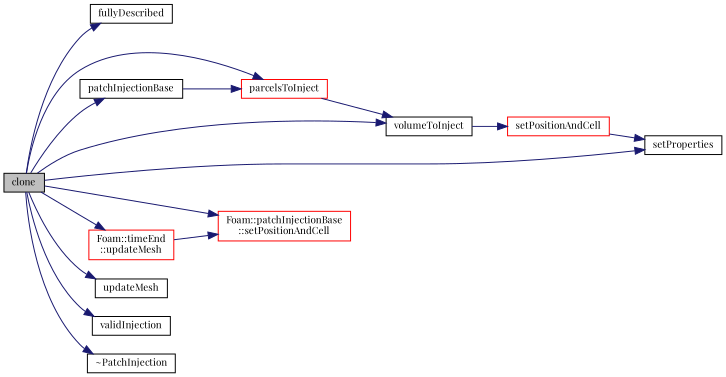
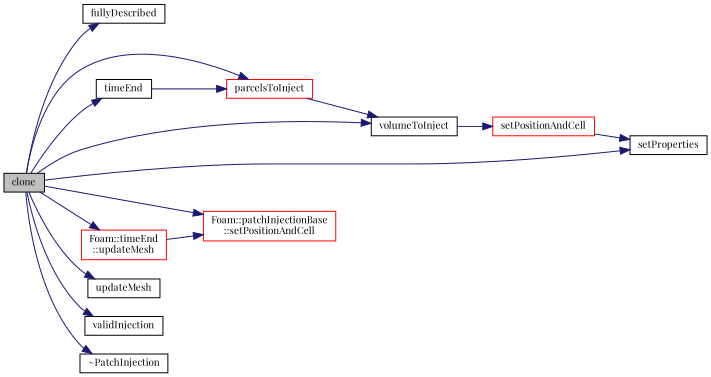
node "patchInjectionBase": label "patchInjectionBase" -> "timeEnd"
